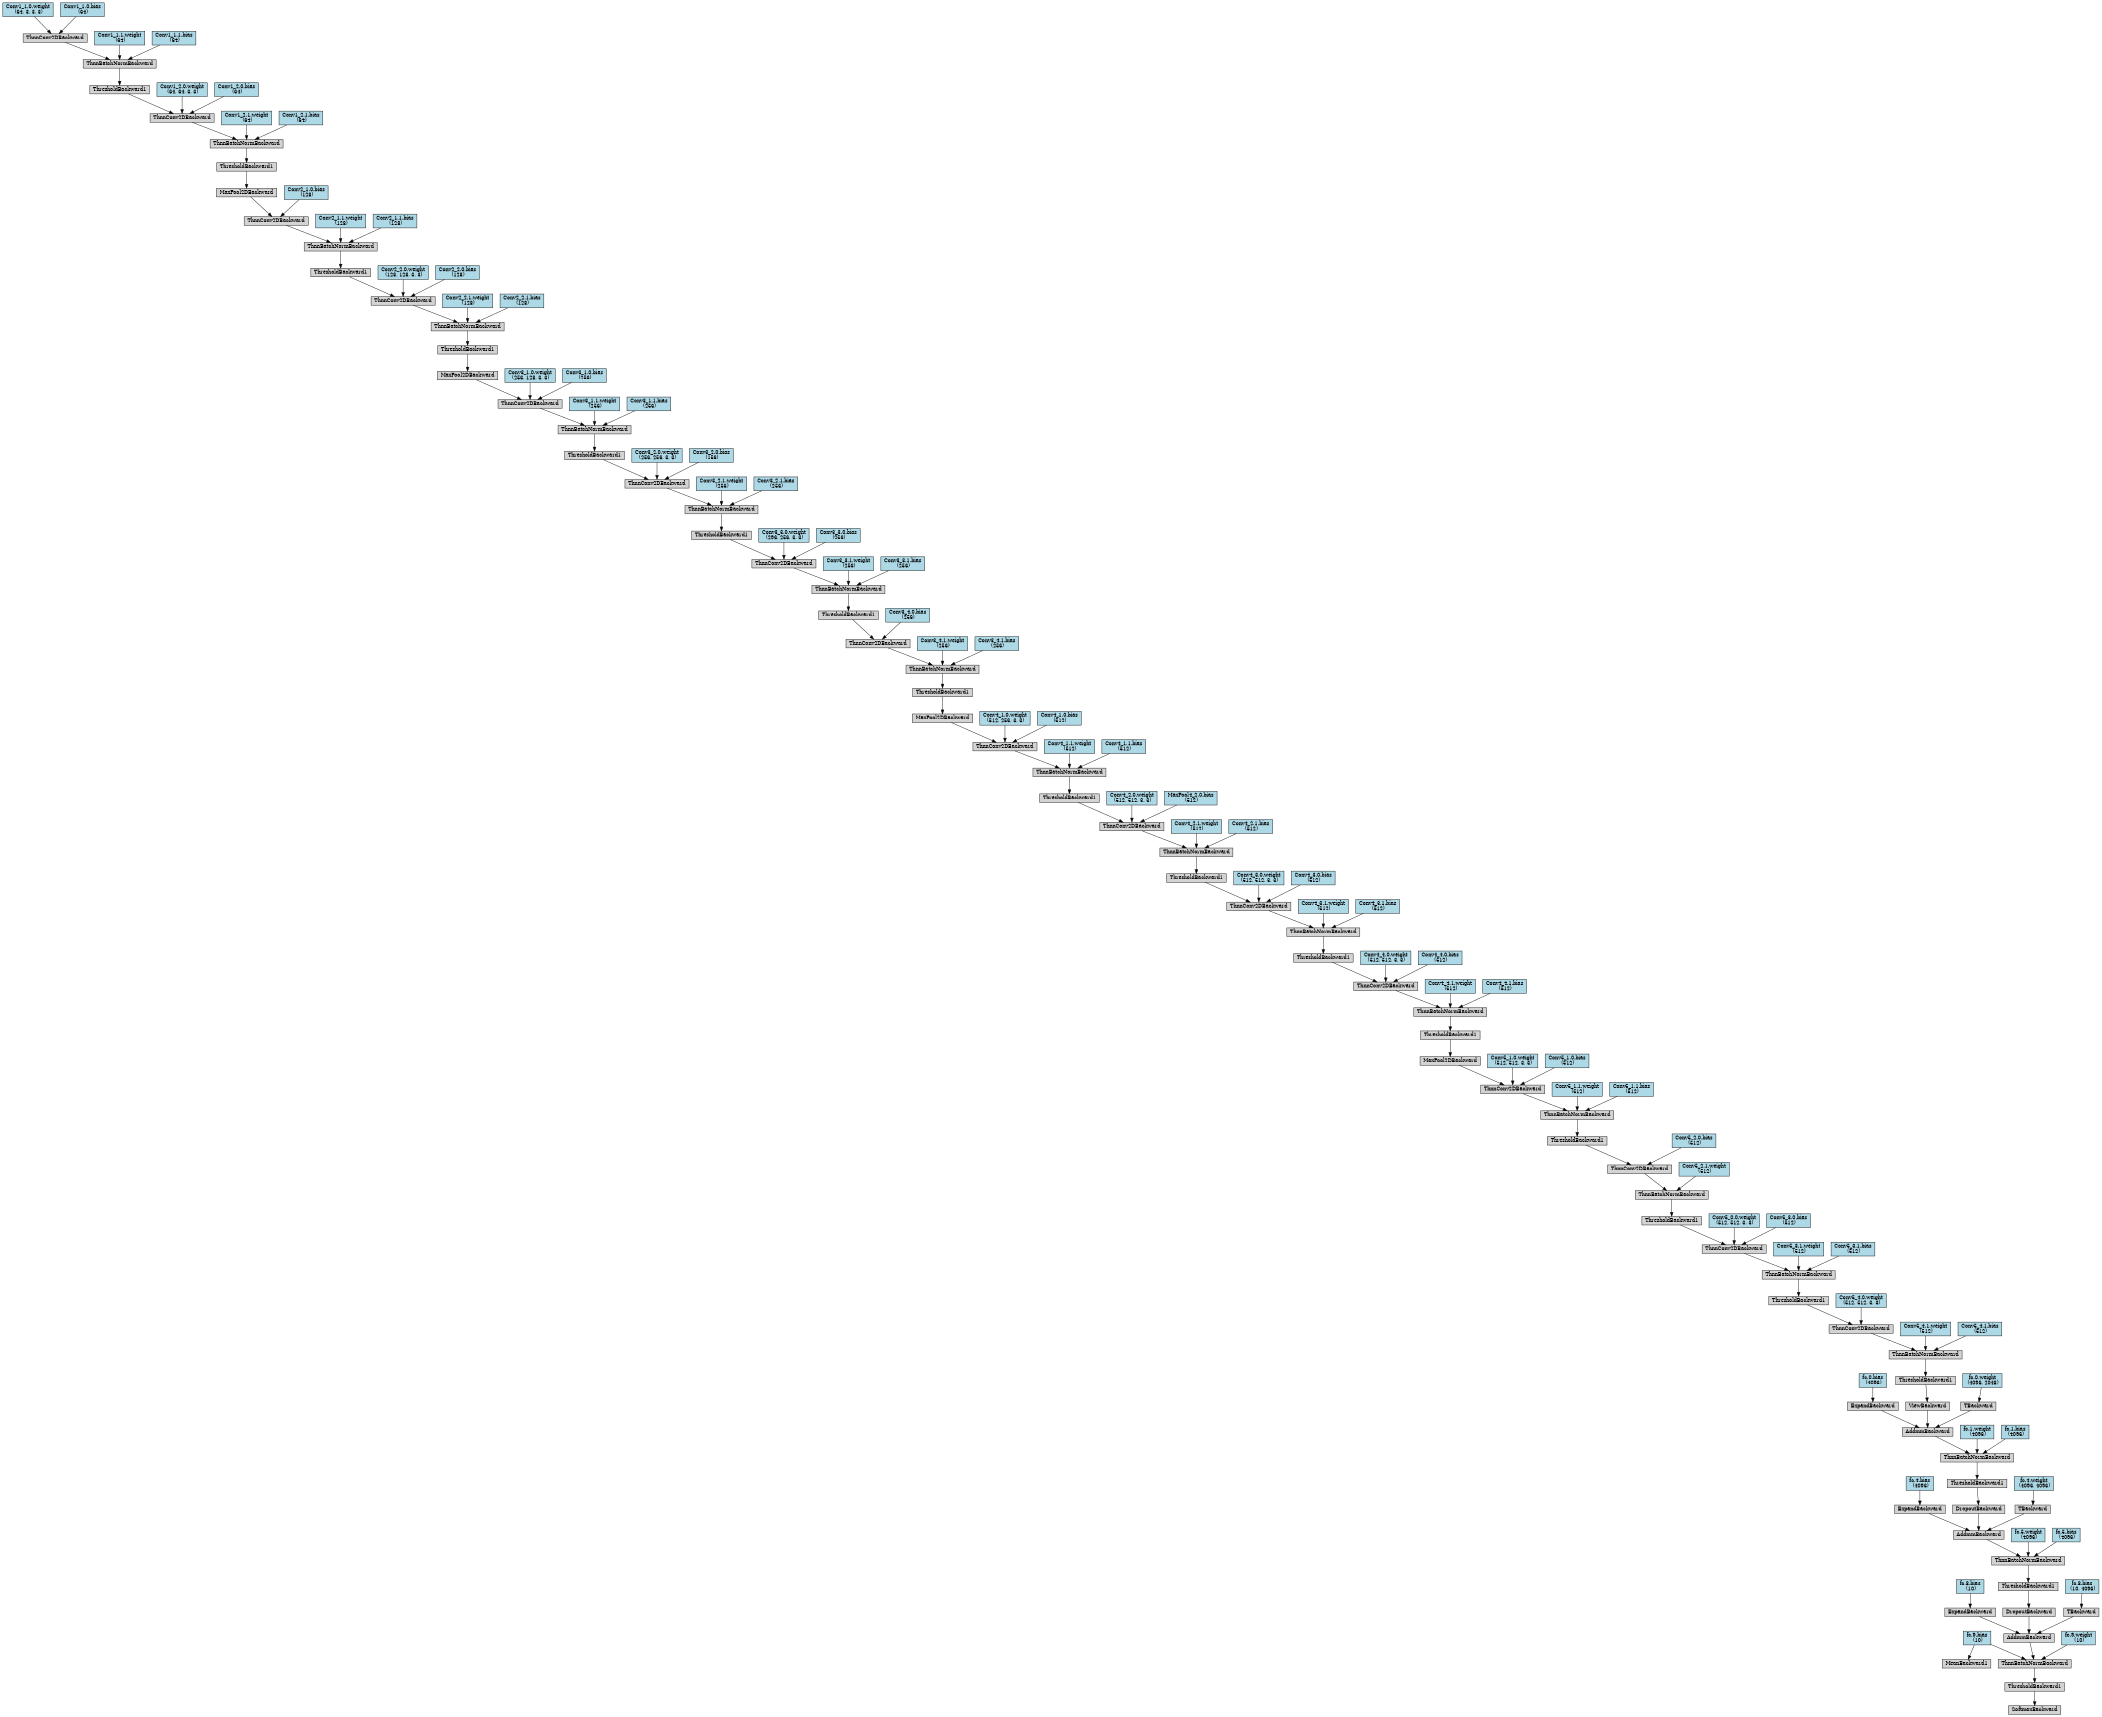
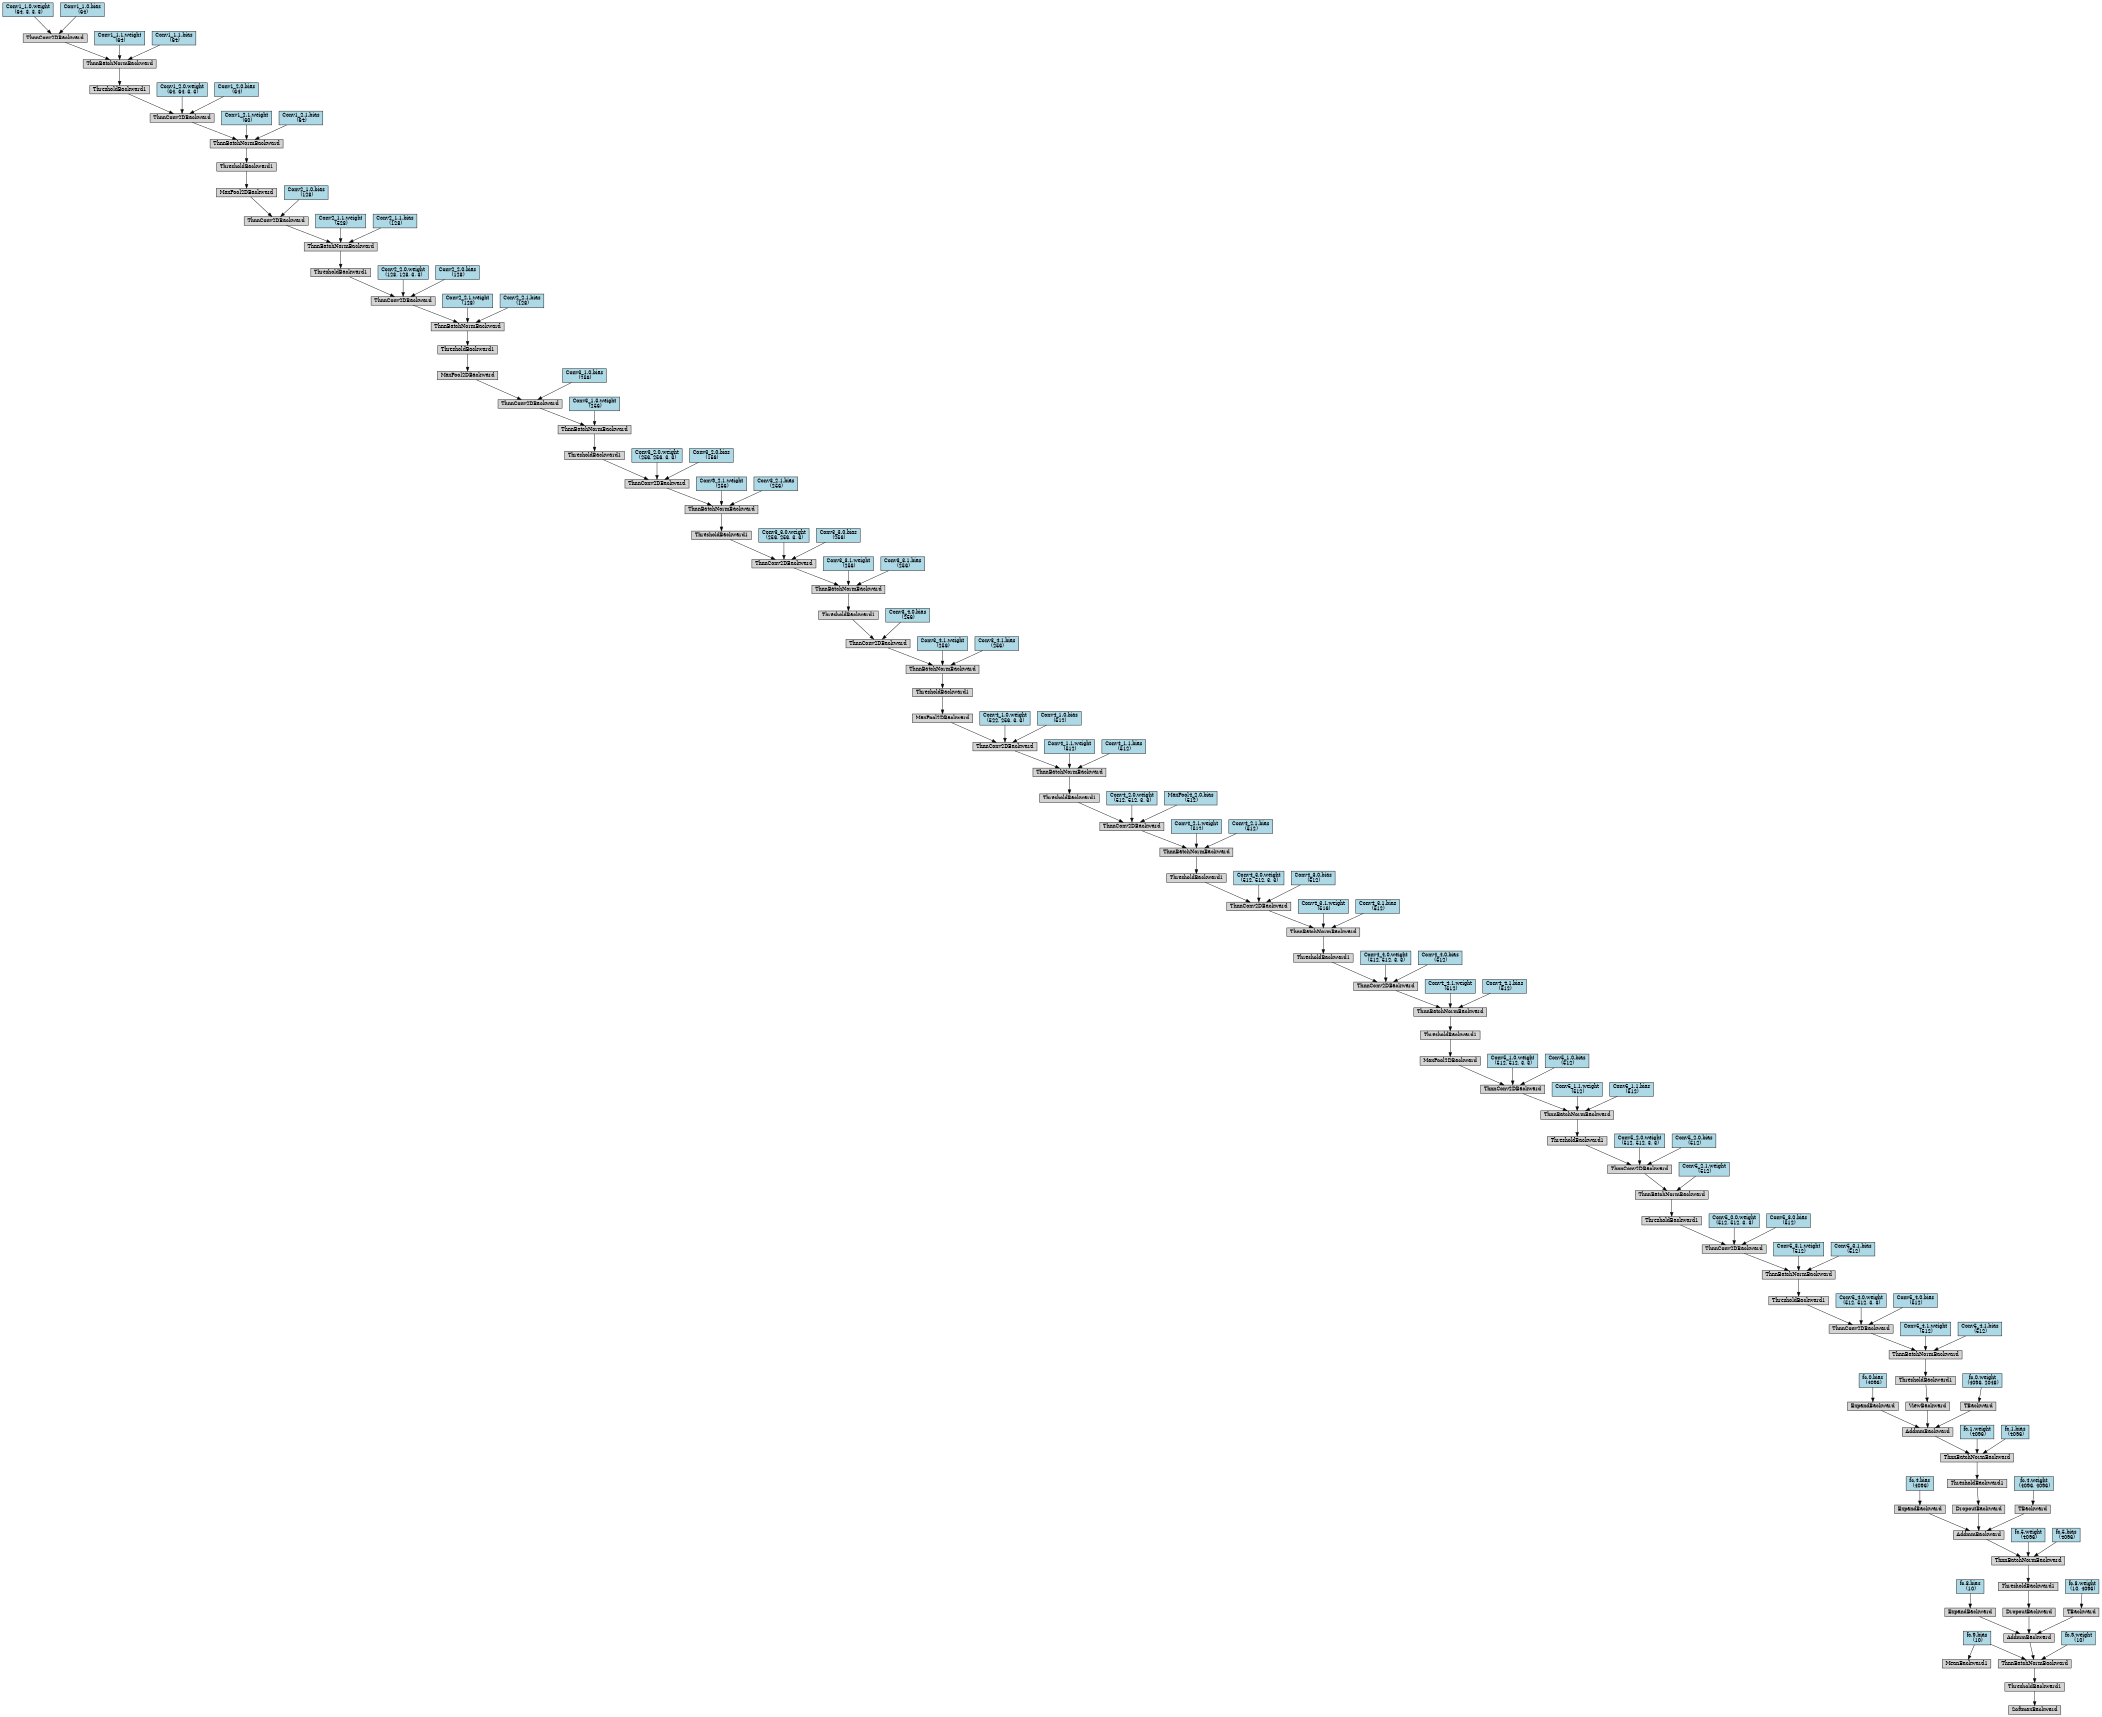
node "Conv1_2.1.weight (64)": label "Conv1_2.1.weight (64)" -> "Conv1_2.1.weight (60)"
node "Conv2_1.1.weight (128)": label "Conv2_1.1.weight (128)" -> "Conv2_1.1.weight (528)"
node "Conv3_1.0.weight (256, 128, 3, 3)": removed
node "Conv3_1.1.weight (256)": label "Conv3_1.1.weight (256)" -> "Conv3_1.3.weight (256)"
node "Conv3_1.1.bias (256)": removed
node "Conv3_2.1.weight (256)": label "Conv3_2.1.weight (256)" -> "Conv9_2.1.weight (256)"
node "Conv3_3.0.weight (296, 256, 3, 3)": label "Conv3_3.0.weight (296, 256, 3, 3)" -> "Conv3_3.0.weight (256, 256, 3, 3)"
node "Conv4_1.0.weight (512, 256, 3, 3)": label "Conv4_1.0.weight (512, 256, 3, 3)" -> "Conv4_1.0.weight (522, 256, 3, 3)"
node "Conv4_3.1.weight (512)": label "Conv4_3.1.weight (512)" -> "Conv4_3.1.weight (516)"
node "Conv5_2.0.weight (512, 512, 3, 3)": added
node "Conv5_4.0.bias (512)": added
node "fc.8.bias (10, 4096)": label "fc.8.bias (10, 4096)" -> "fc.8.weight (10, 4096)"
